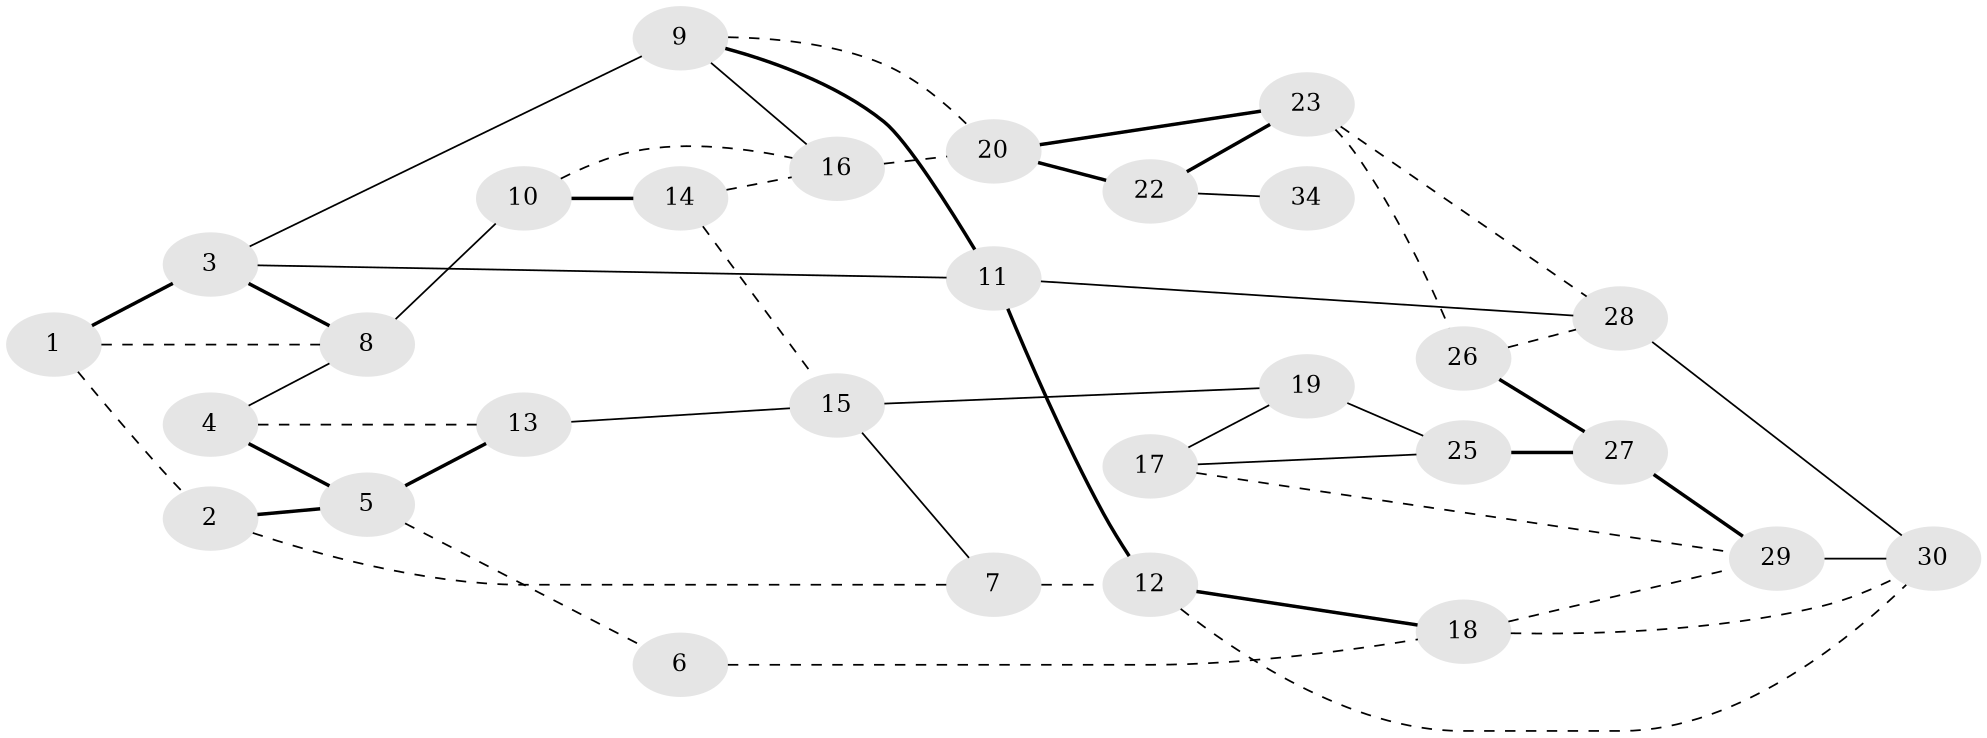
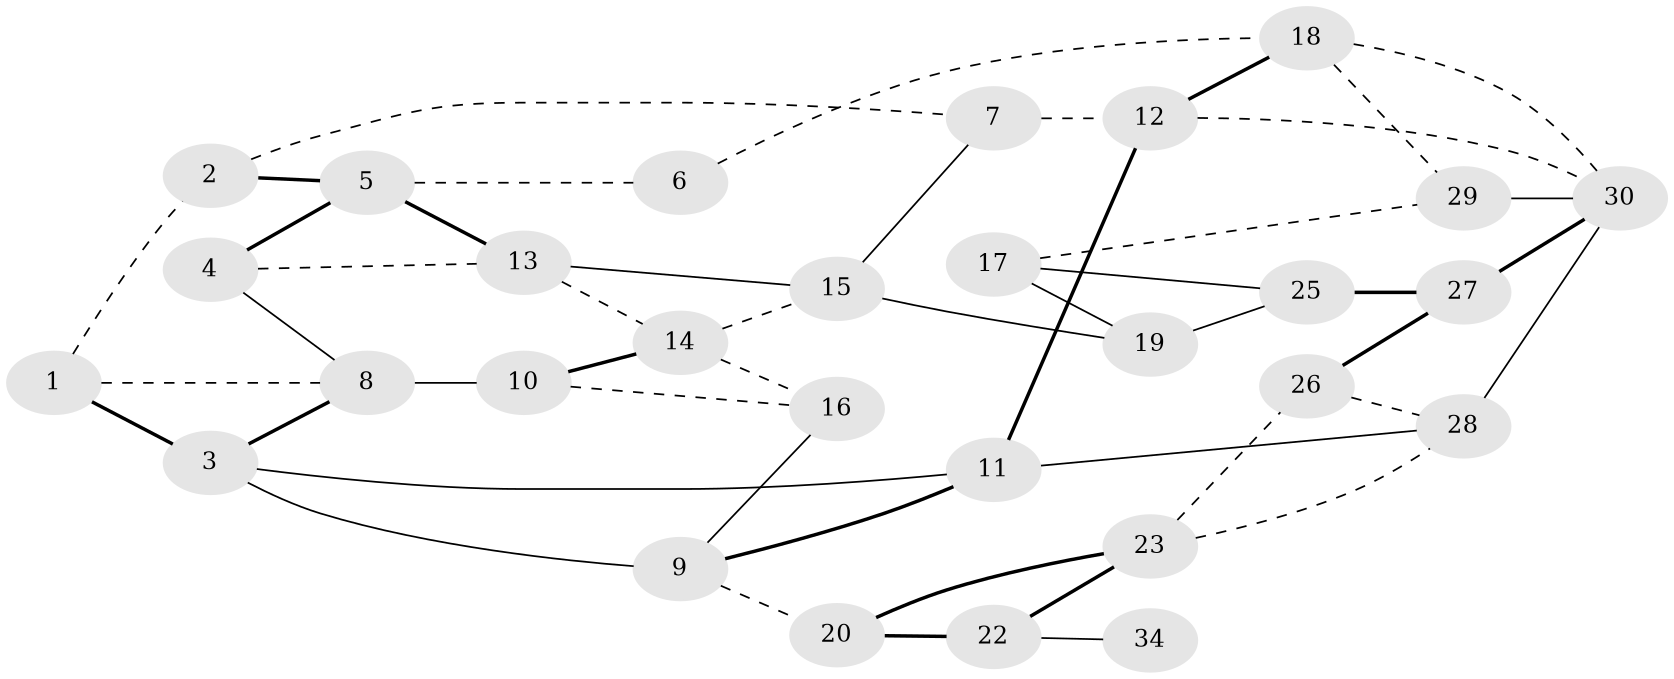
edge "20" -- "16": removed
edge "13" -- "14": added
edge "27" -- "29": now "27" -- "30"
